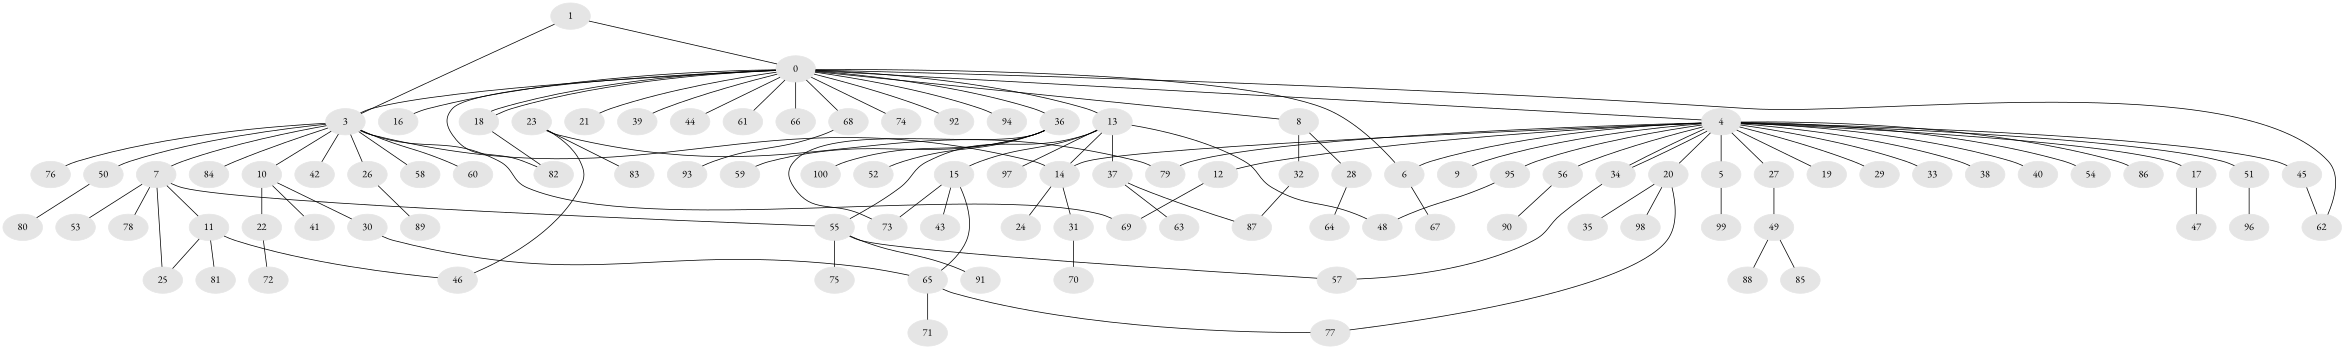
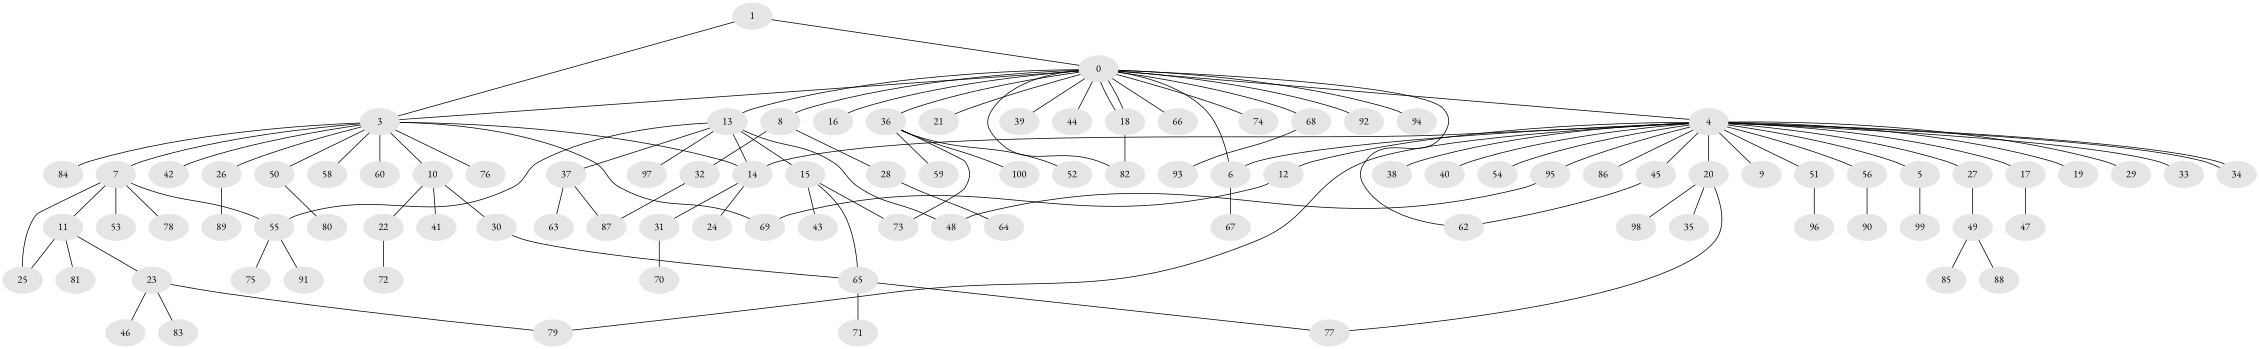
node "61": removed
edge "11" -- "46": now "11" -- "23"
node "57": removed
